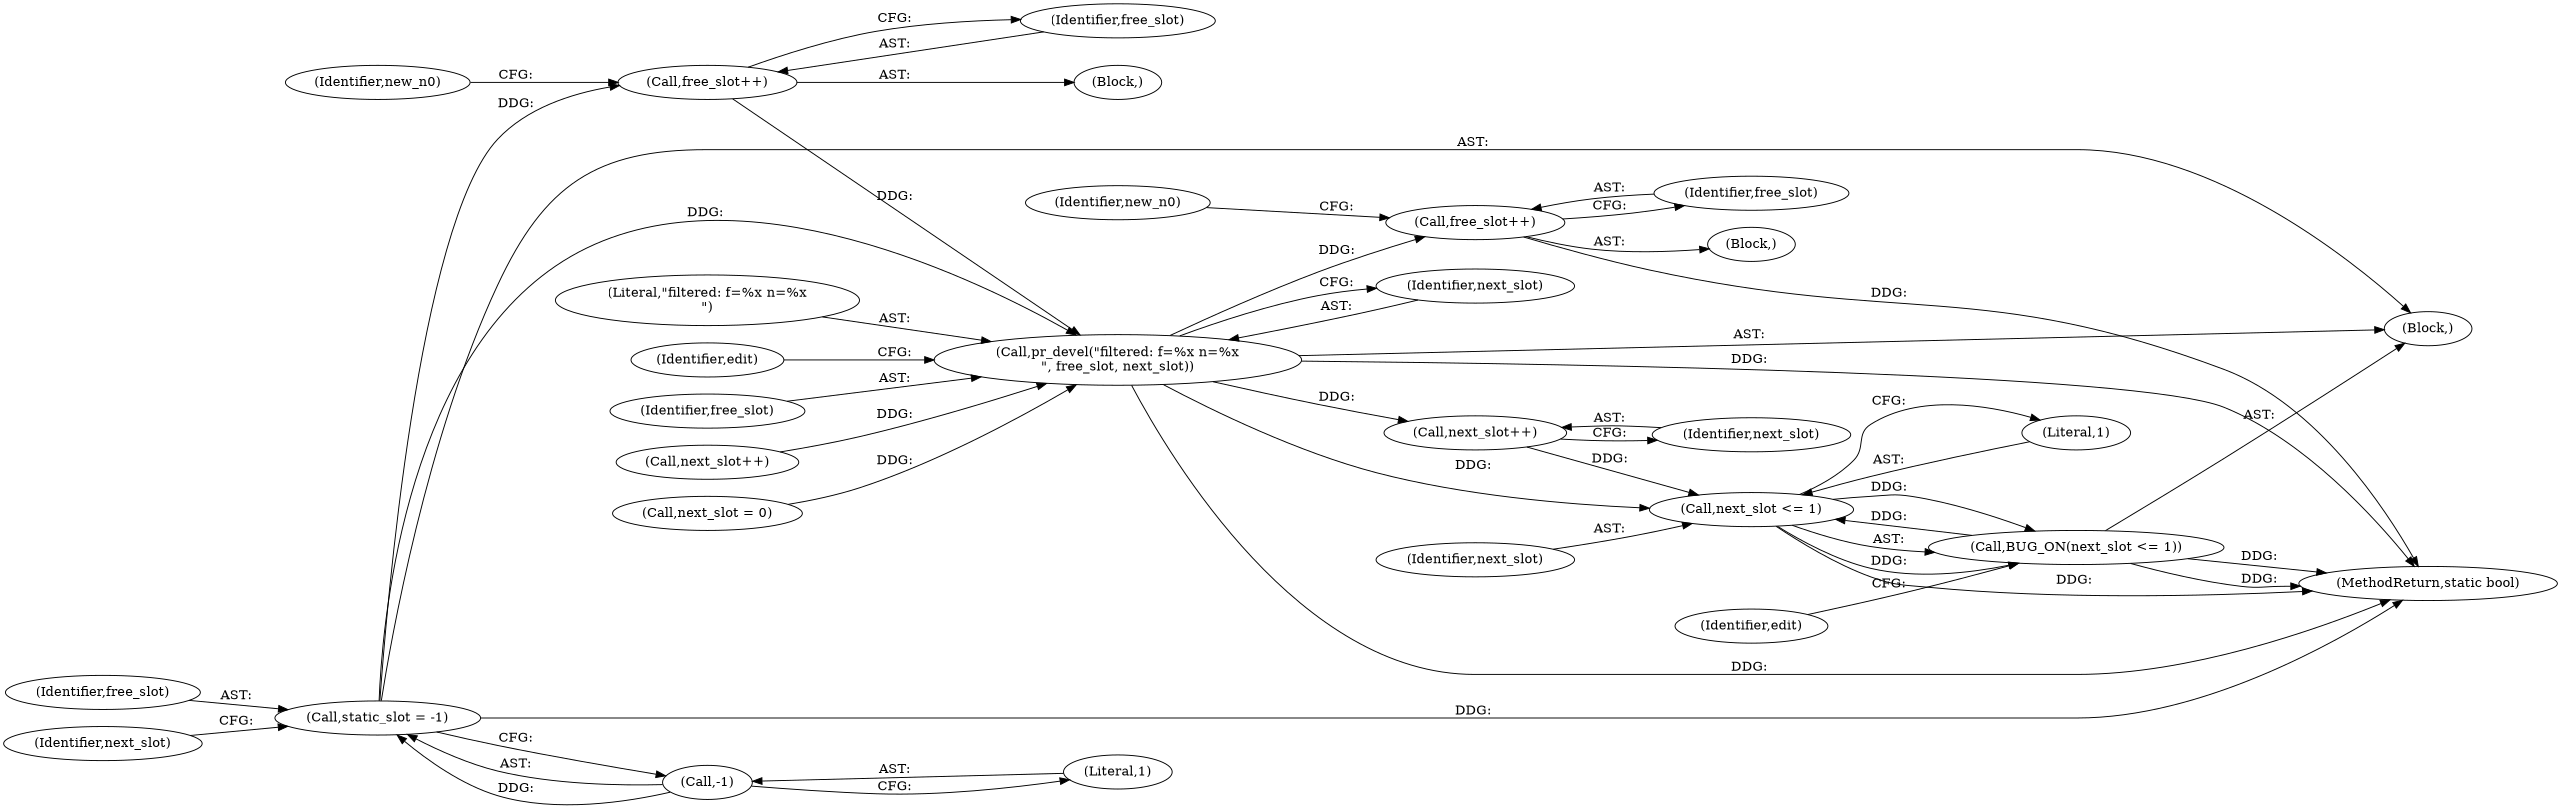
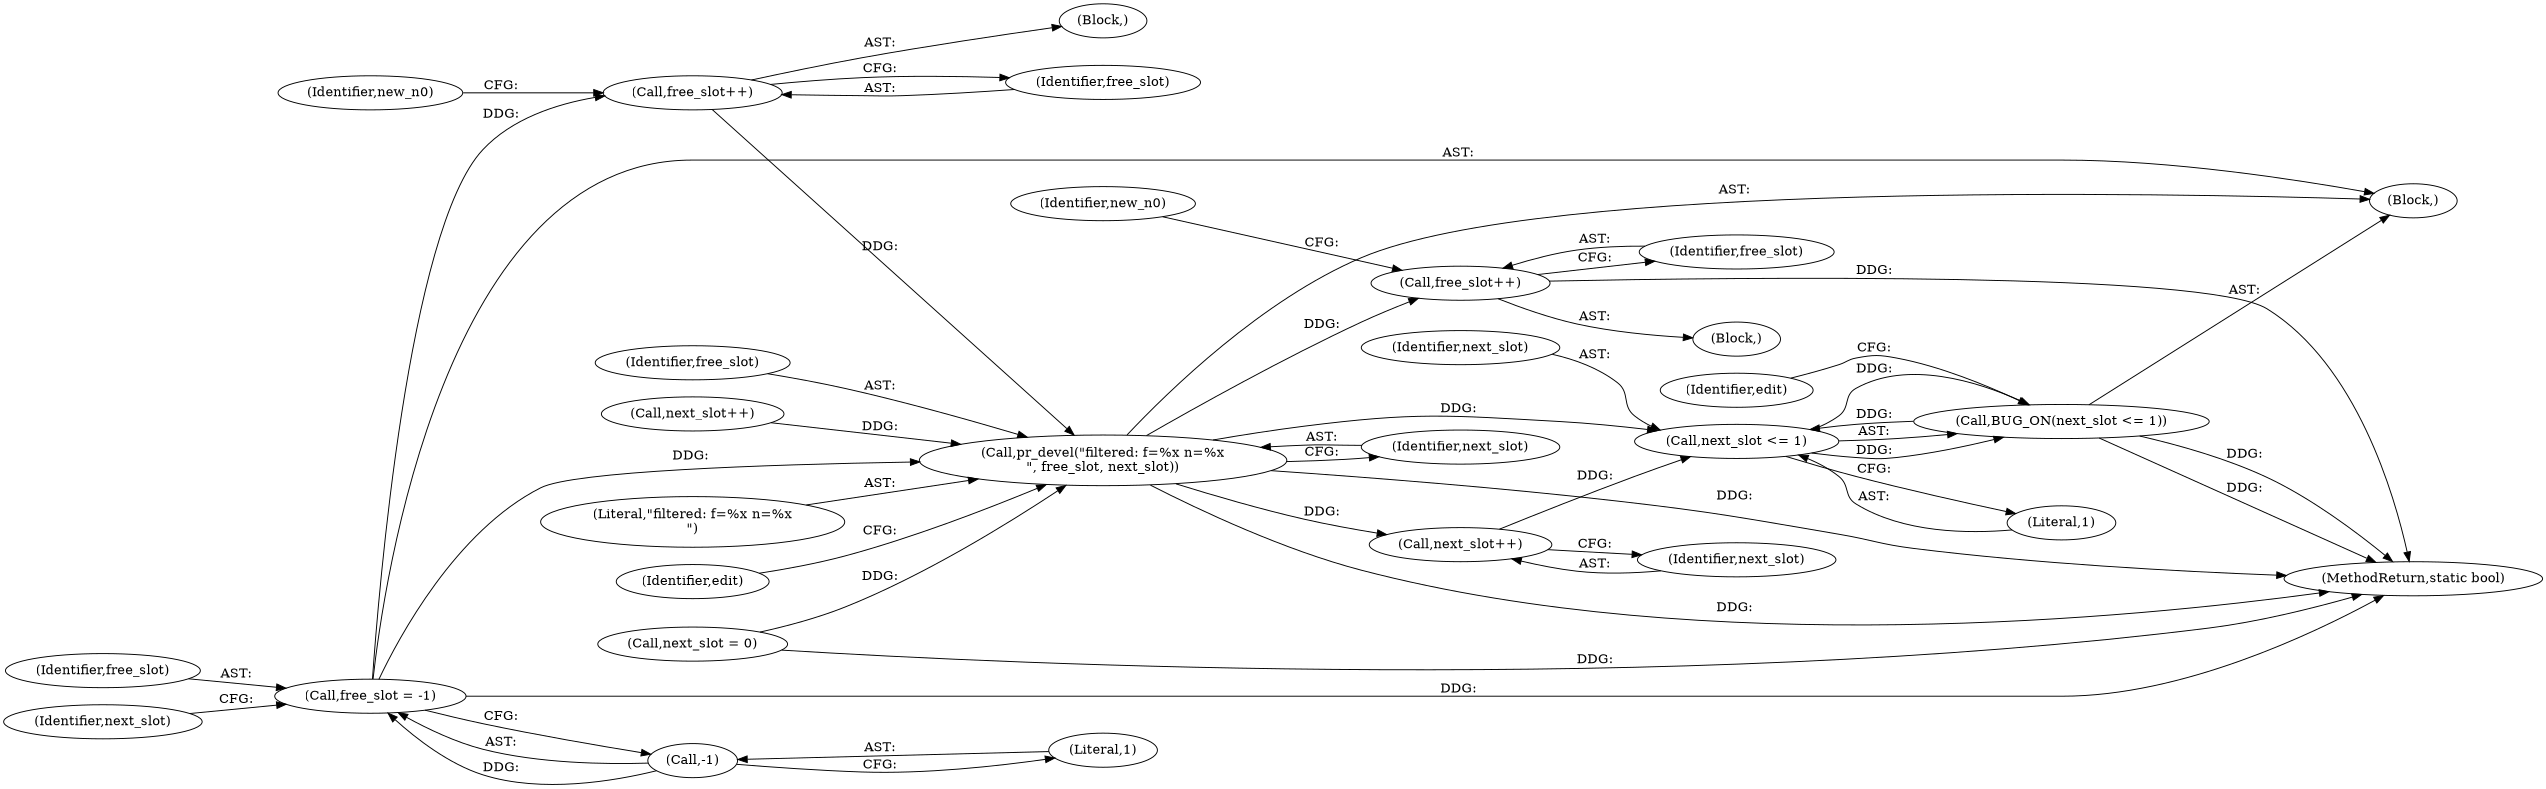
edge "(Call,next_slot <= 1)" -> "(MethodReturn,static bool)": now "(Call,next_slot = 0)" -> "(MethodReturn,static bool)"
node "(Call,static_slot = -1)": label "(Call,static_slot = -1)" -> "(Call,free_slot = -1)"
